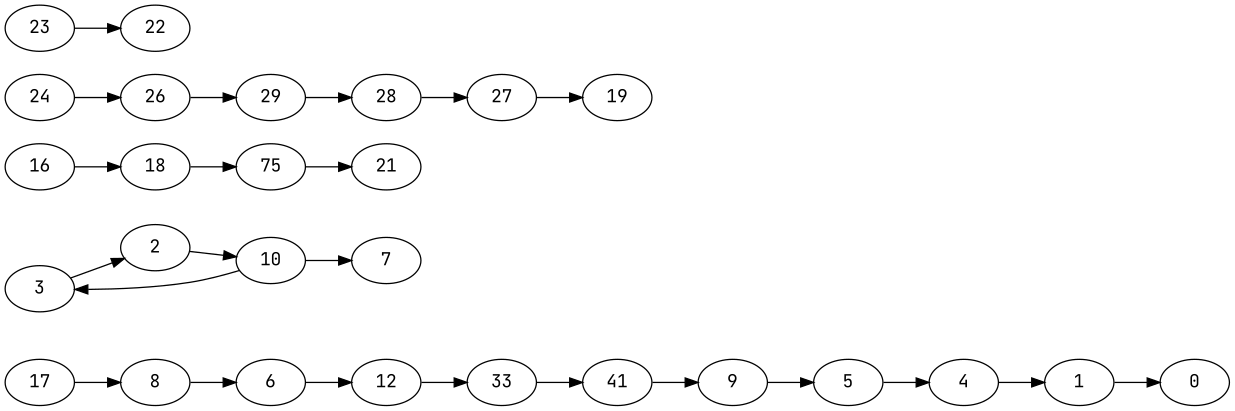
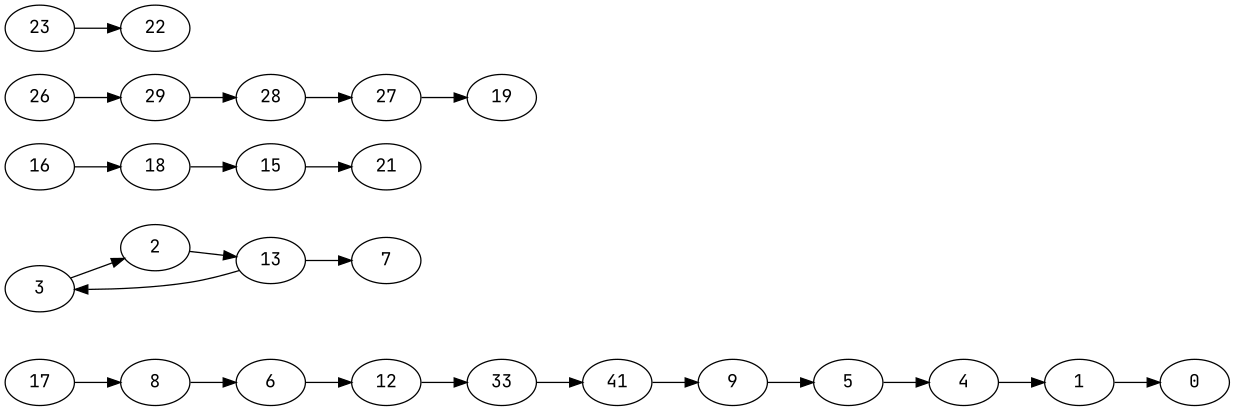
node "24": removed
node "75": label "75" -> "15"
node "10": label "10" -> "13"
